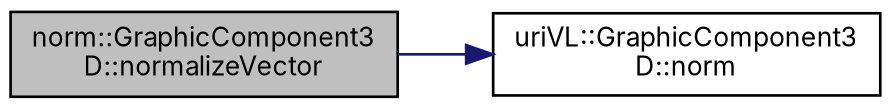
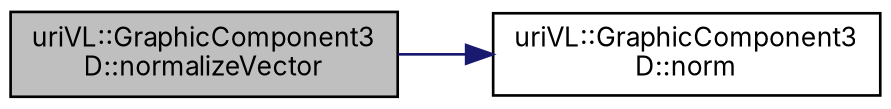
node "norm::GraphicComponent3 D::normalizeVector": label "norm::GraphicComponent3 D::normalizeVector" -> "uriVL::GraphicComponent3 D::normalizeVector"
